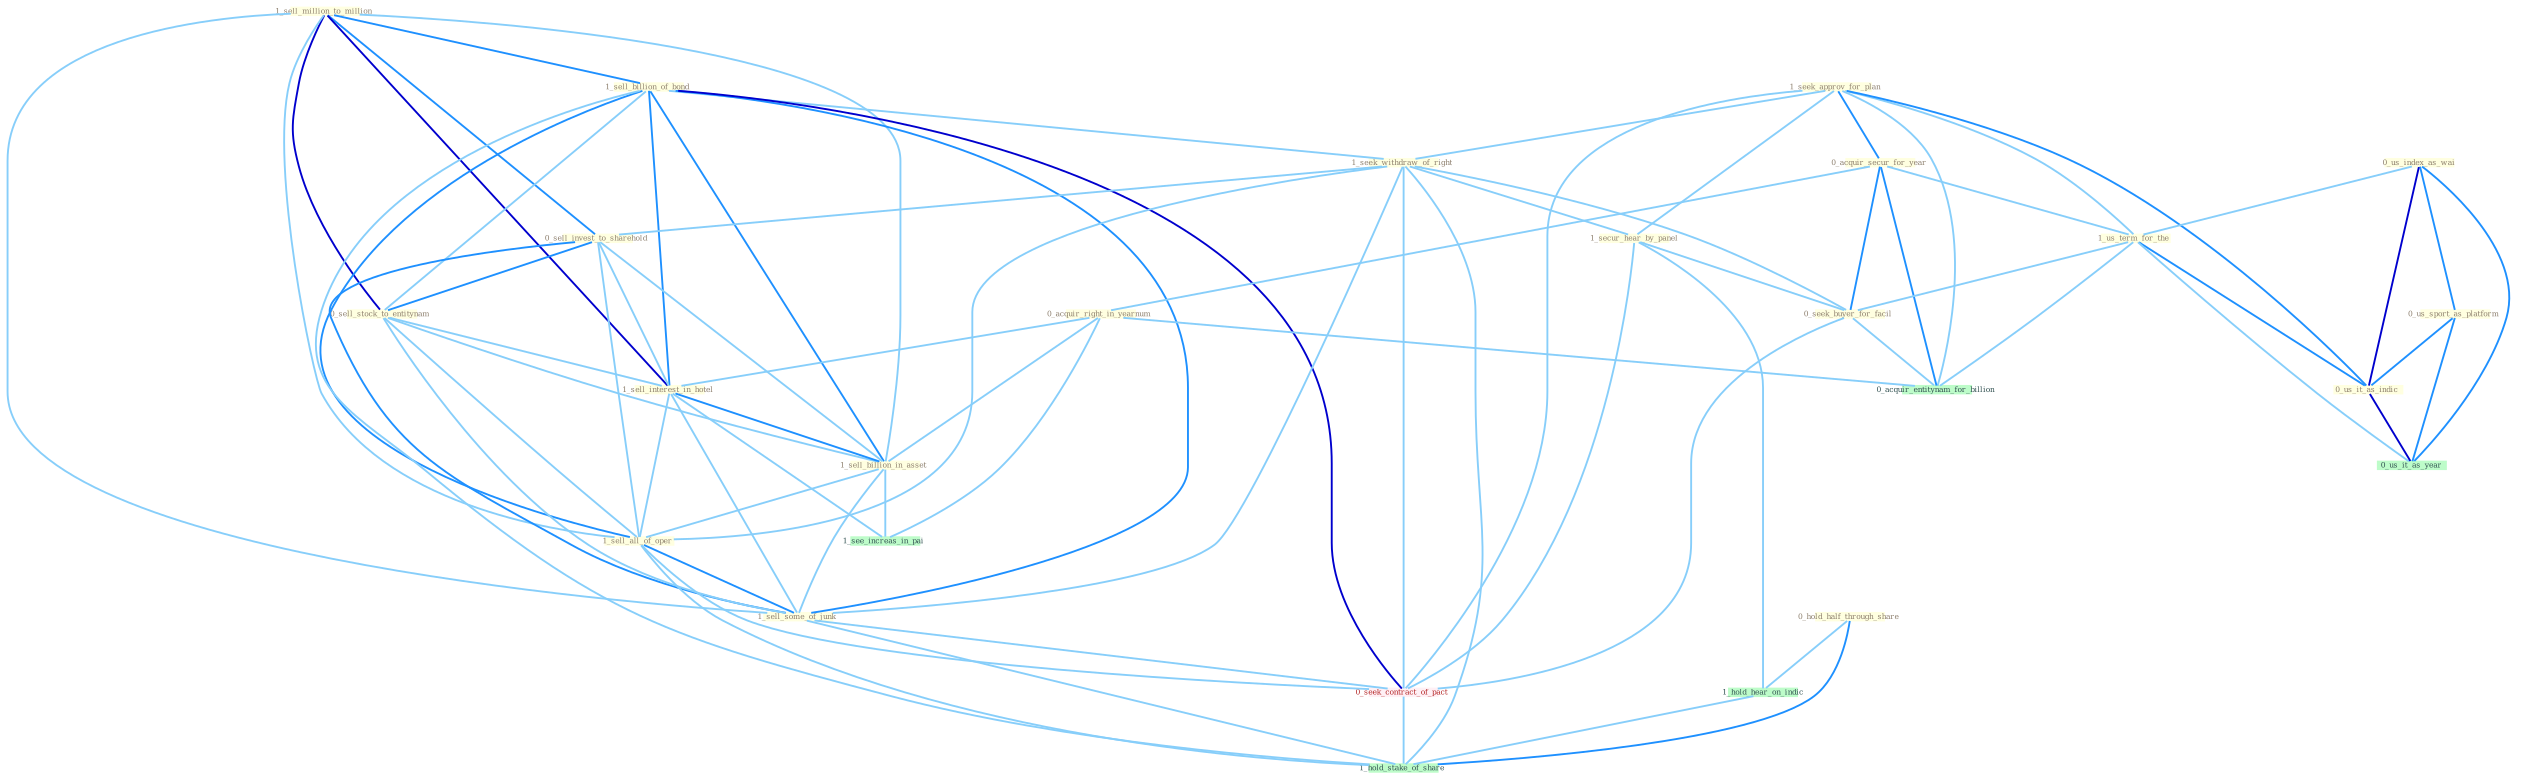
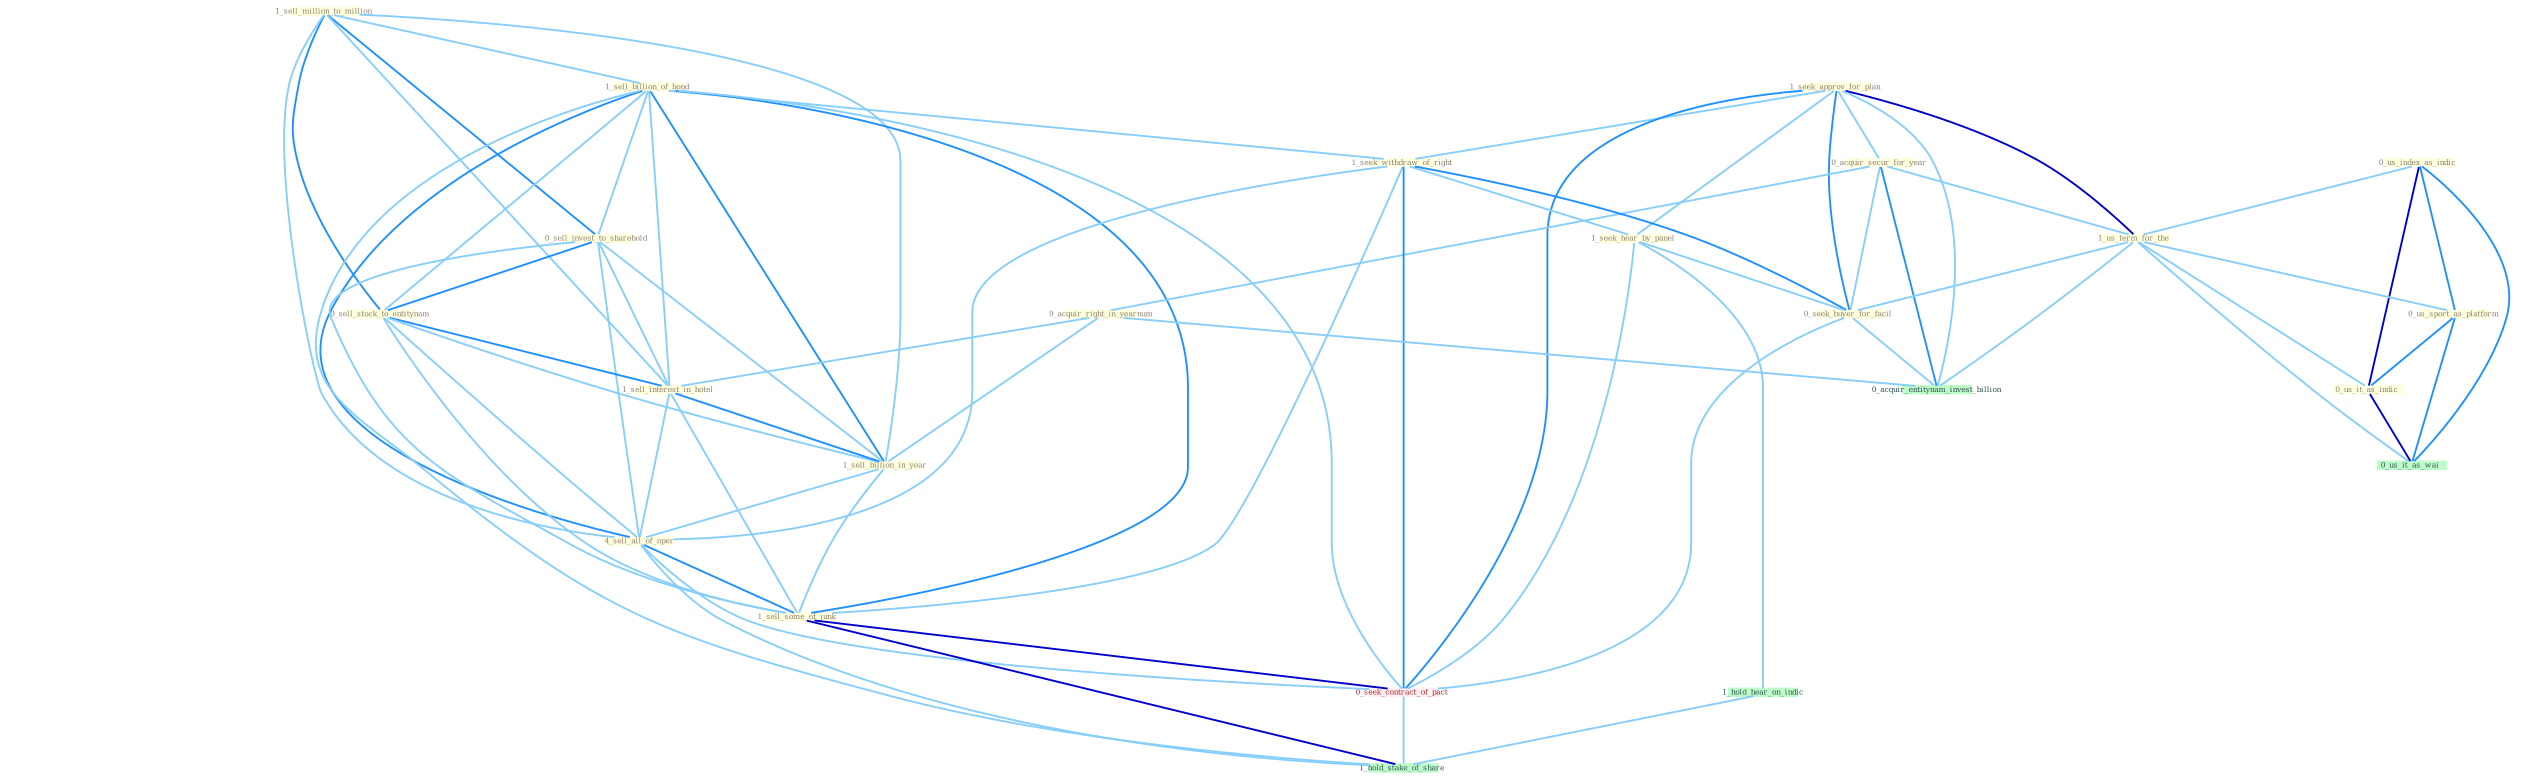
edge "1_sell_million_to_million" -- "1_sell_billion_of_bond": color #1e90ff -> #87cefa
edge "1_seek_approv_for_plan" -- "0_acquir_secur_for_year": color #1e90ff -> #87cefa
edge "1_seek_approv_for_plan" -- "1_us_term_for_the": color #87cefa -> #0000cd
node "0_us_index_as_wai": label "0_us_index_as_wai" -> "0_us_index_as_indic"
edge "1_sell_million_to_million" -- "0_sell_stock_to_entitynam": color #0000cd -> #1e90ff
edge "1_seek_approv_for_plan" -- "0_us_it_as_indic": now "1_seek_approv_for_plan" -- "0_seek_buyer_for_facil"
edge "1_sell_million_to_million" -- "1_sell_interest_in_hotel": color #0000cd -> #87cefa
edge "1_seek_withdraw_of_right" -- "0_sell_invest_to_sharehold": now "1_sell_billion_of_bond" -- "0_sell_invest_to_sharehold"
edge "1_seek_withdraw_of_right" -- "0_seek_buyer_for_facil": color #87cefa -> #1e90ff
edge "1_sell_billion_of_bond" -- "0_seek_contract_of_pact": color #0000cd -> #87cefa
node "1_secur_hear_by_panel": label "1_secur_hear_by_panel" -> "1_seek_hear_by_panel"
edge "0_acquir_secur_for_year" -- "0_seek_buyer_for_facil": color #1e90ff -> #87cefa
edge "1_sell_billion_of_bond" -- "1_sell_interest_in_hotel": color #1e90ff -> #87cefa
edge "1_us_term_for_the" -- "0_us_sport_as_platform": added
node "0_acquir_right_in_yearnum": label "0_acquir_right_in_yearnum" -> "9_acquir_right_in_yearnum"
edge "1_us_term_for_the" -- "0_us_it_as_indic": color #1e90ff -> #87cefa
edge "1_seek_approv_for_plan" -- "0_seek_contract_of_pact": color #87cefa -> #1e90ff
edge "0_sell_stock_to_entitynam" -- "1_sell_interest_in_hotel": color #87cefa -> #1e90ff
node "0_acquir_entitynam_for_billion": label "0_acquir_entitynam_for_billion" -> "0_acquir_entitynam_invest_billion"
edge "1_seek_withdraw_of_right" -- "0_seek_contract_of_pact": color #87cefa -> #1e90ff
edge "0_sell_invest_to_sharehold" -- "1_sell_some_of_junk": color #1e90ff -> #87cefa
node "1_sell_billion_in_asset": label "1_sell_billion_in_asset" -> "1_sell_billion_in_year"
node "0_us_it_as_year": label "0_us_it_as_year" -> "0_us_it_as_wai"
edge "1_seek_withdraw_of_right" -- "1_hold_stake_of_share": removed
edge "1_sell_million_to_million" -- "1_sell_some_of_junk": removed
node "1_sell_all_of_oper": label "1_sell_all_of_oper" -> "4_sell_all_of_oper"
node "1_see_increas_in_pai": removed
node "0_hold_half_through_share": removed
edge "1_sell_some_of_junk" -- "0_seek_contract_of_pact": color #87cefa -> #0000cd
edge "1_sell_some_of_junk" -- "1_hold_stake_of_share": color #87cefa -> #0000cd
